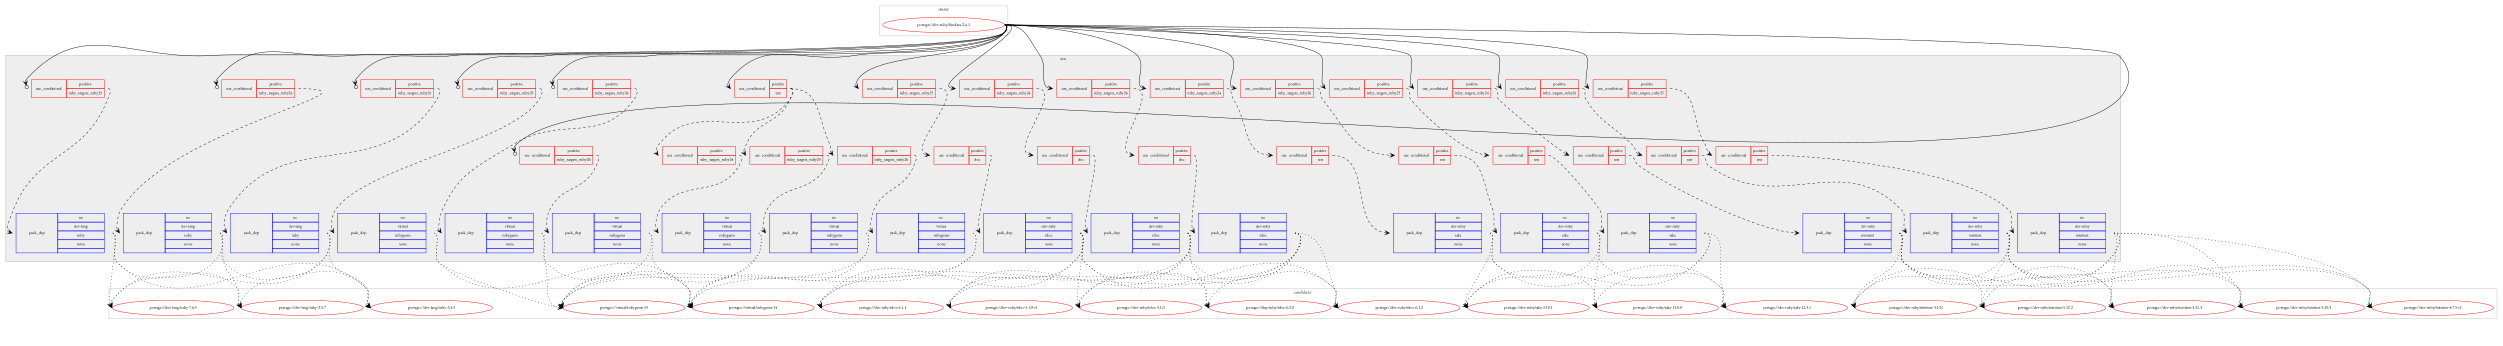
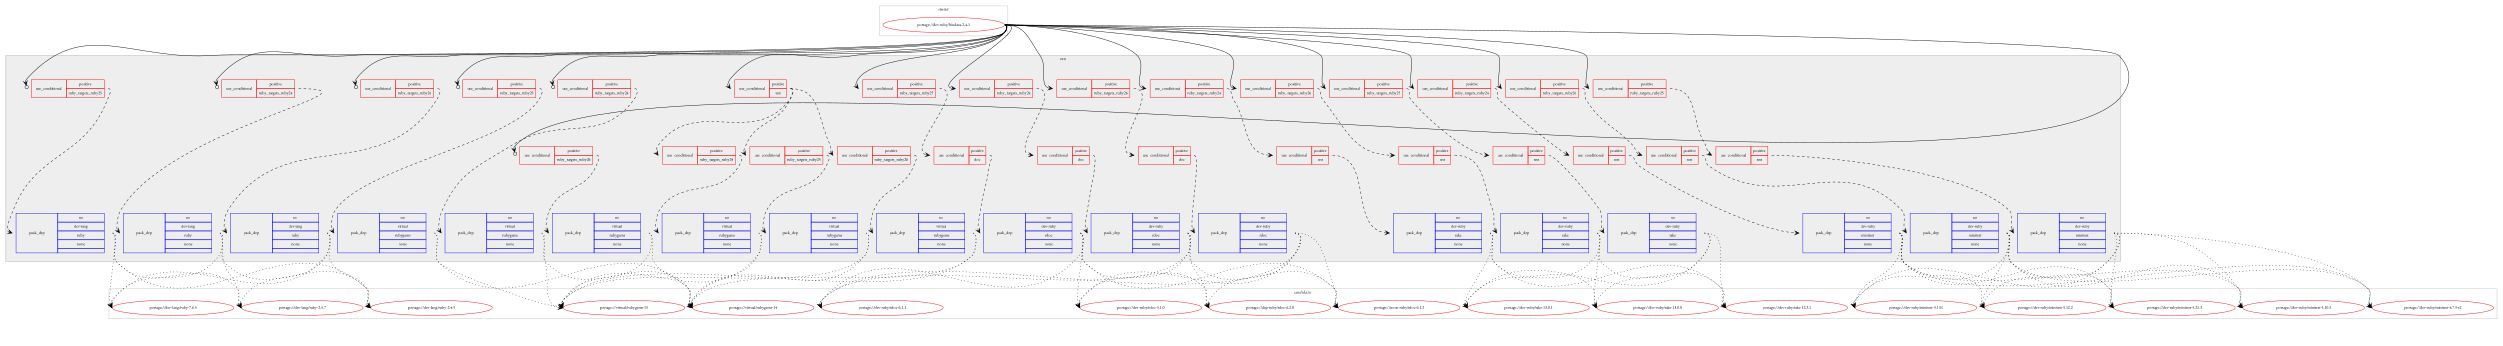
node "portage://dev-ruby/rdoc-5.1.0-r1": removed
node "portage://dev-ruby/rdoc-6.1.2": label "portage://dev-ruby/rdoc-6.1.2" -> "portage://none-ruby/rdoc-6.1.2"
